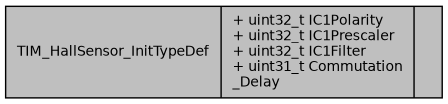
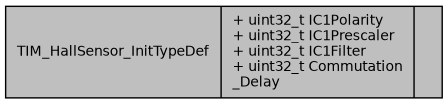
node "TIM_HallSensor_InitTypeDef": text "+ uint31_t Commutation" -> "+ uint32_t Commutation"
